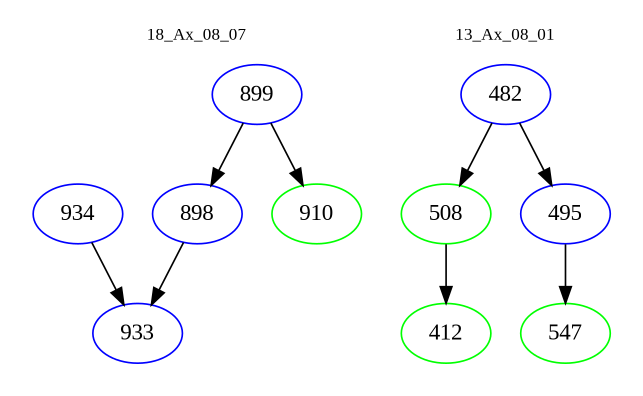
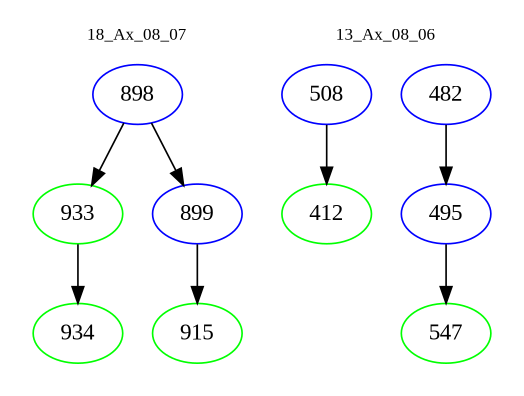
cluster "13_Ax_08_01": label "13_Ax_08_01" -> "13_Ax_08_06"
edge "899" -> "898": reversed
edge "482" -> "508": removed
node "934": color blue -> green
node "910": label "910" -> "915"
node "508": color green -> blue
edge "934" -> "933": reversed
node "933": color blue -> green
